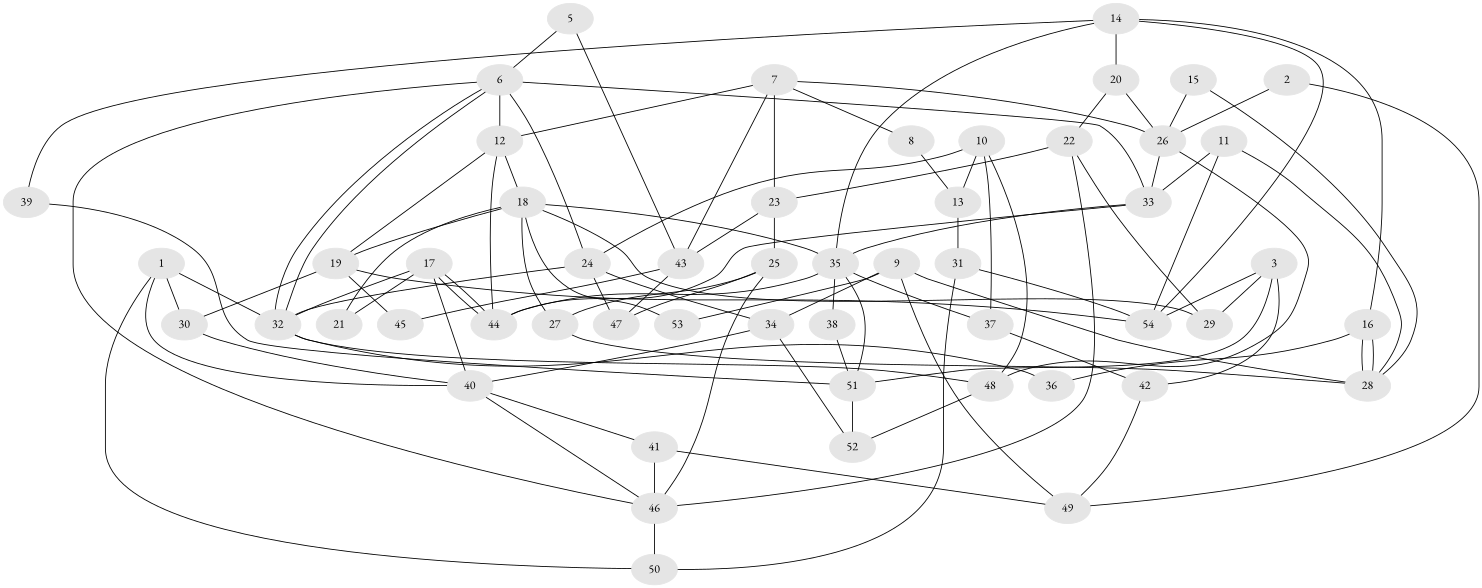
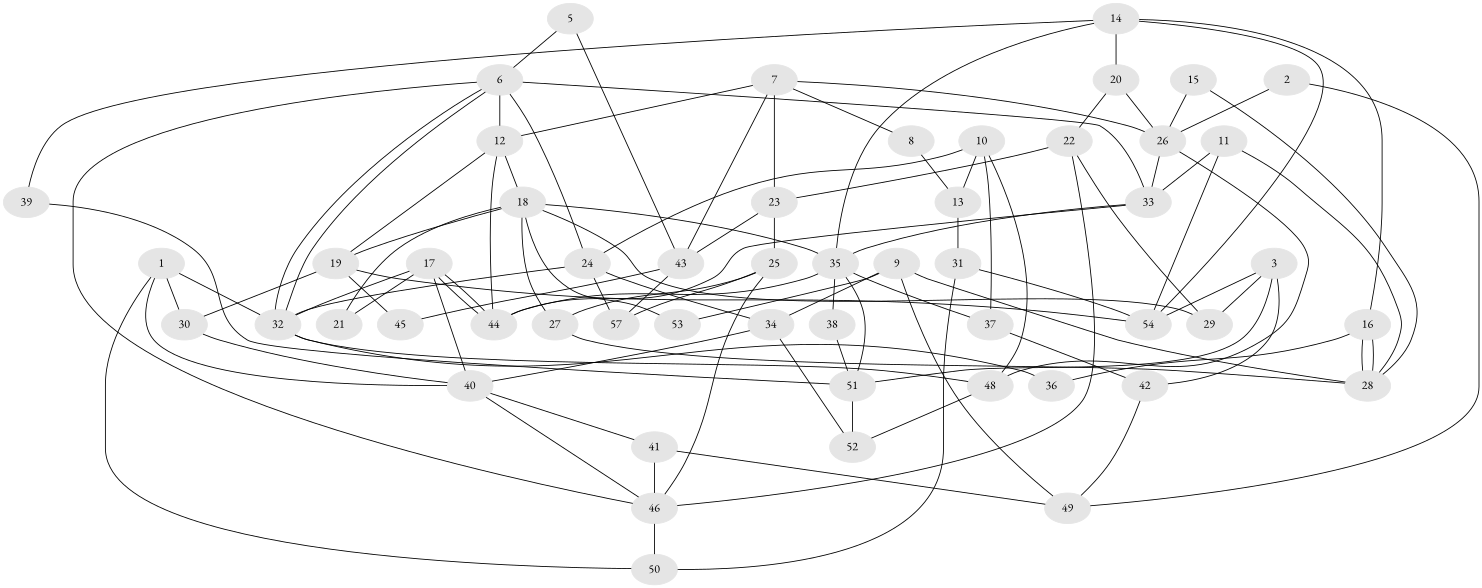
node "47": label "47" -> "57"
